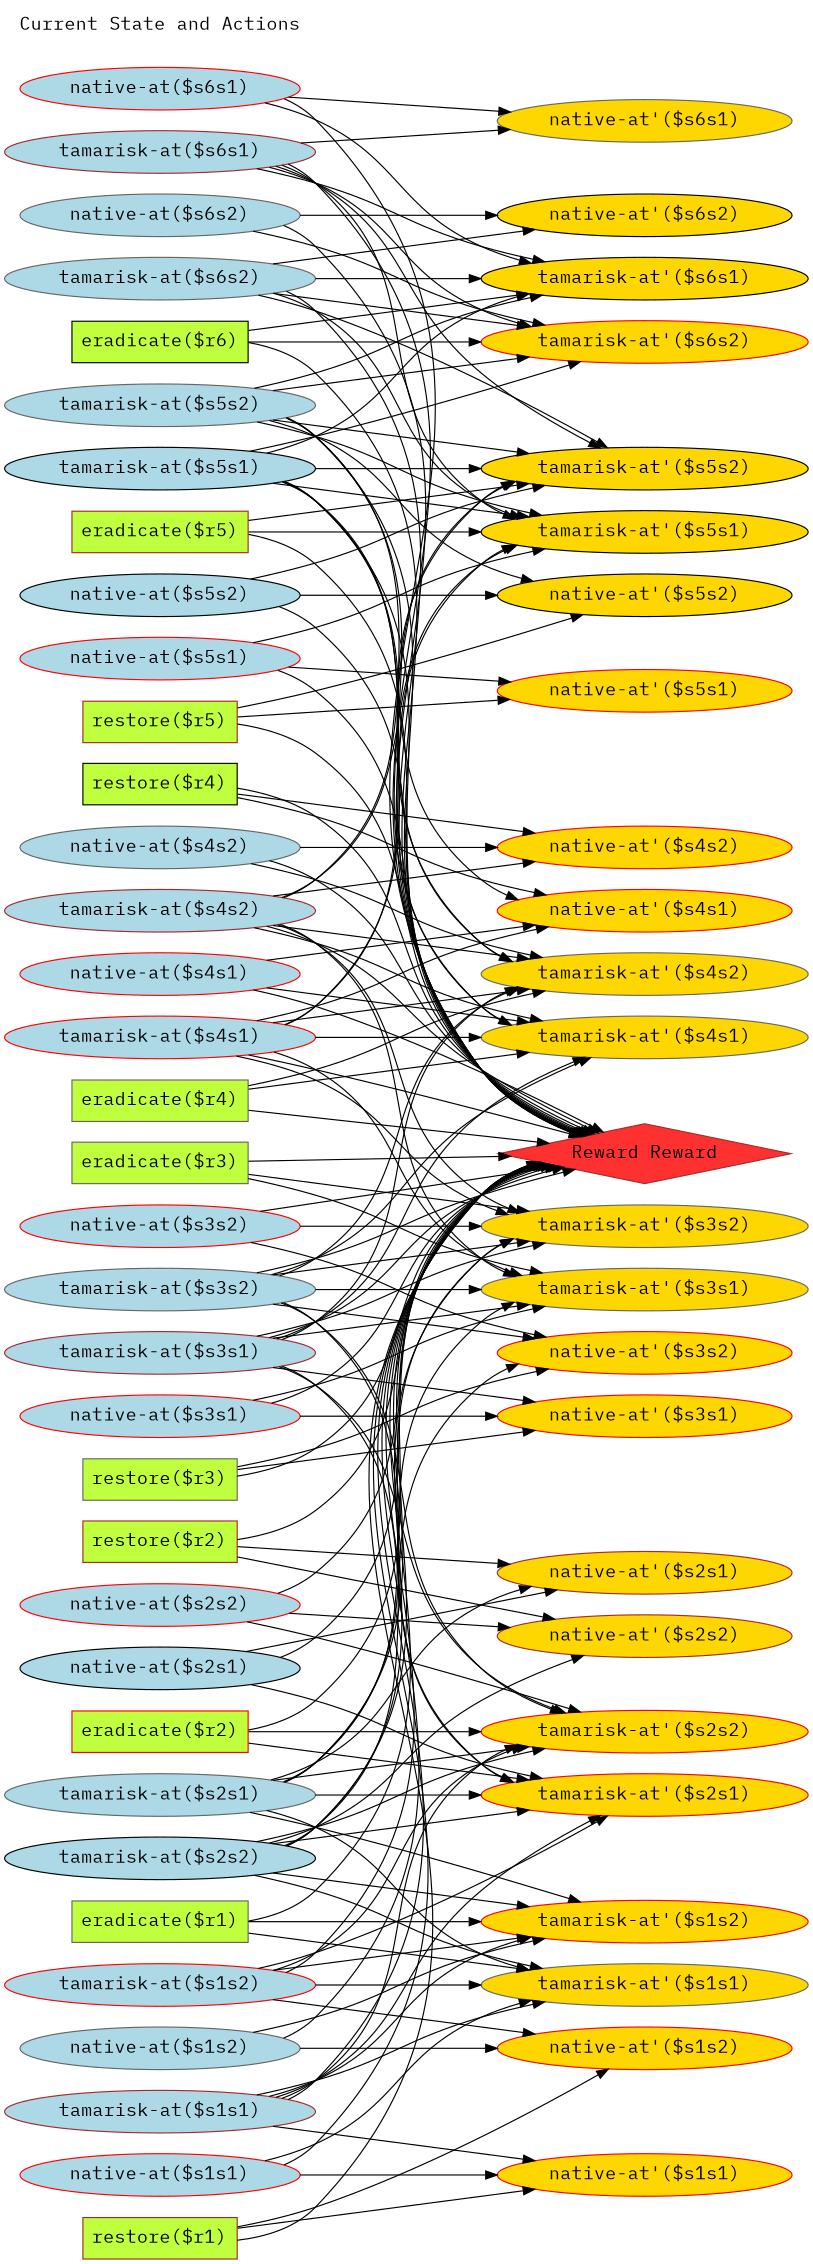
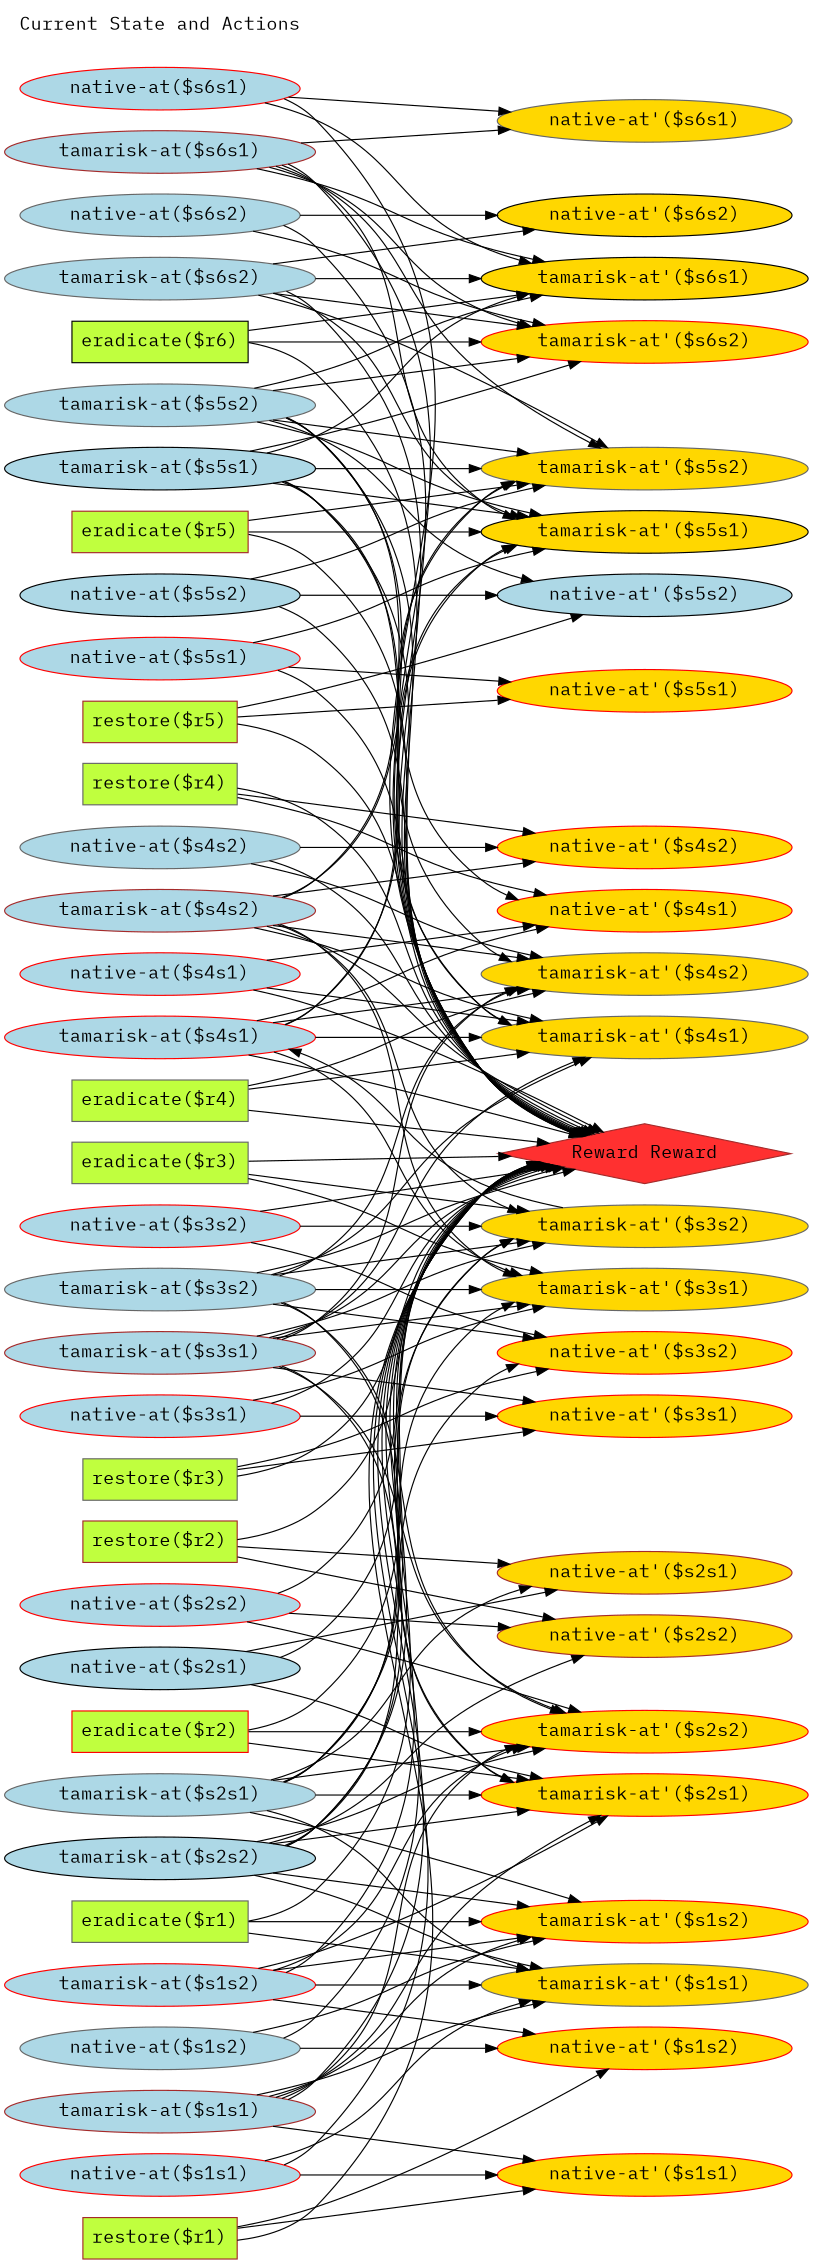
node "tamarisk-at'($s5s2)": color black -> gray40
node "native-at'($s5s2)": fillcolor gold1 -> lightblue
edge "tamarisk-at($s5s1)" -> "tamarisk-at'($s4s2)": removed
node "restore($r4)": color black -> gray40
edge "tamarisk-at($s4s1)" -> "tamarisk-at'($s3s2)": reversed
